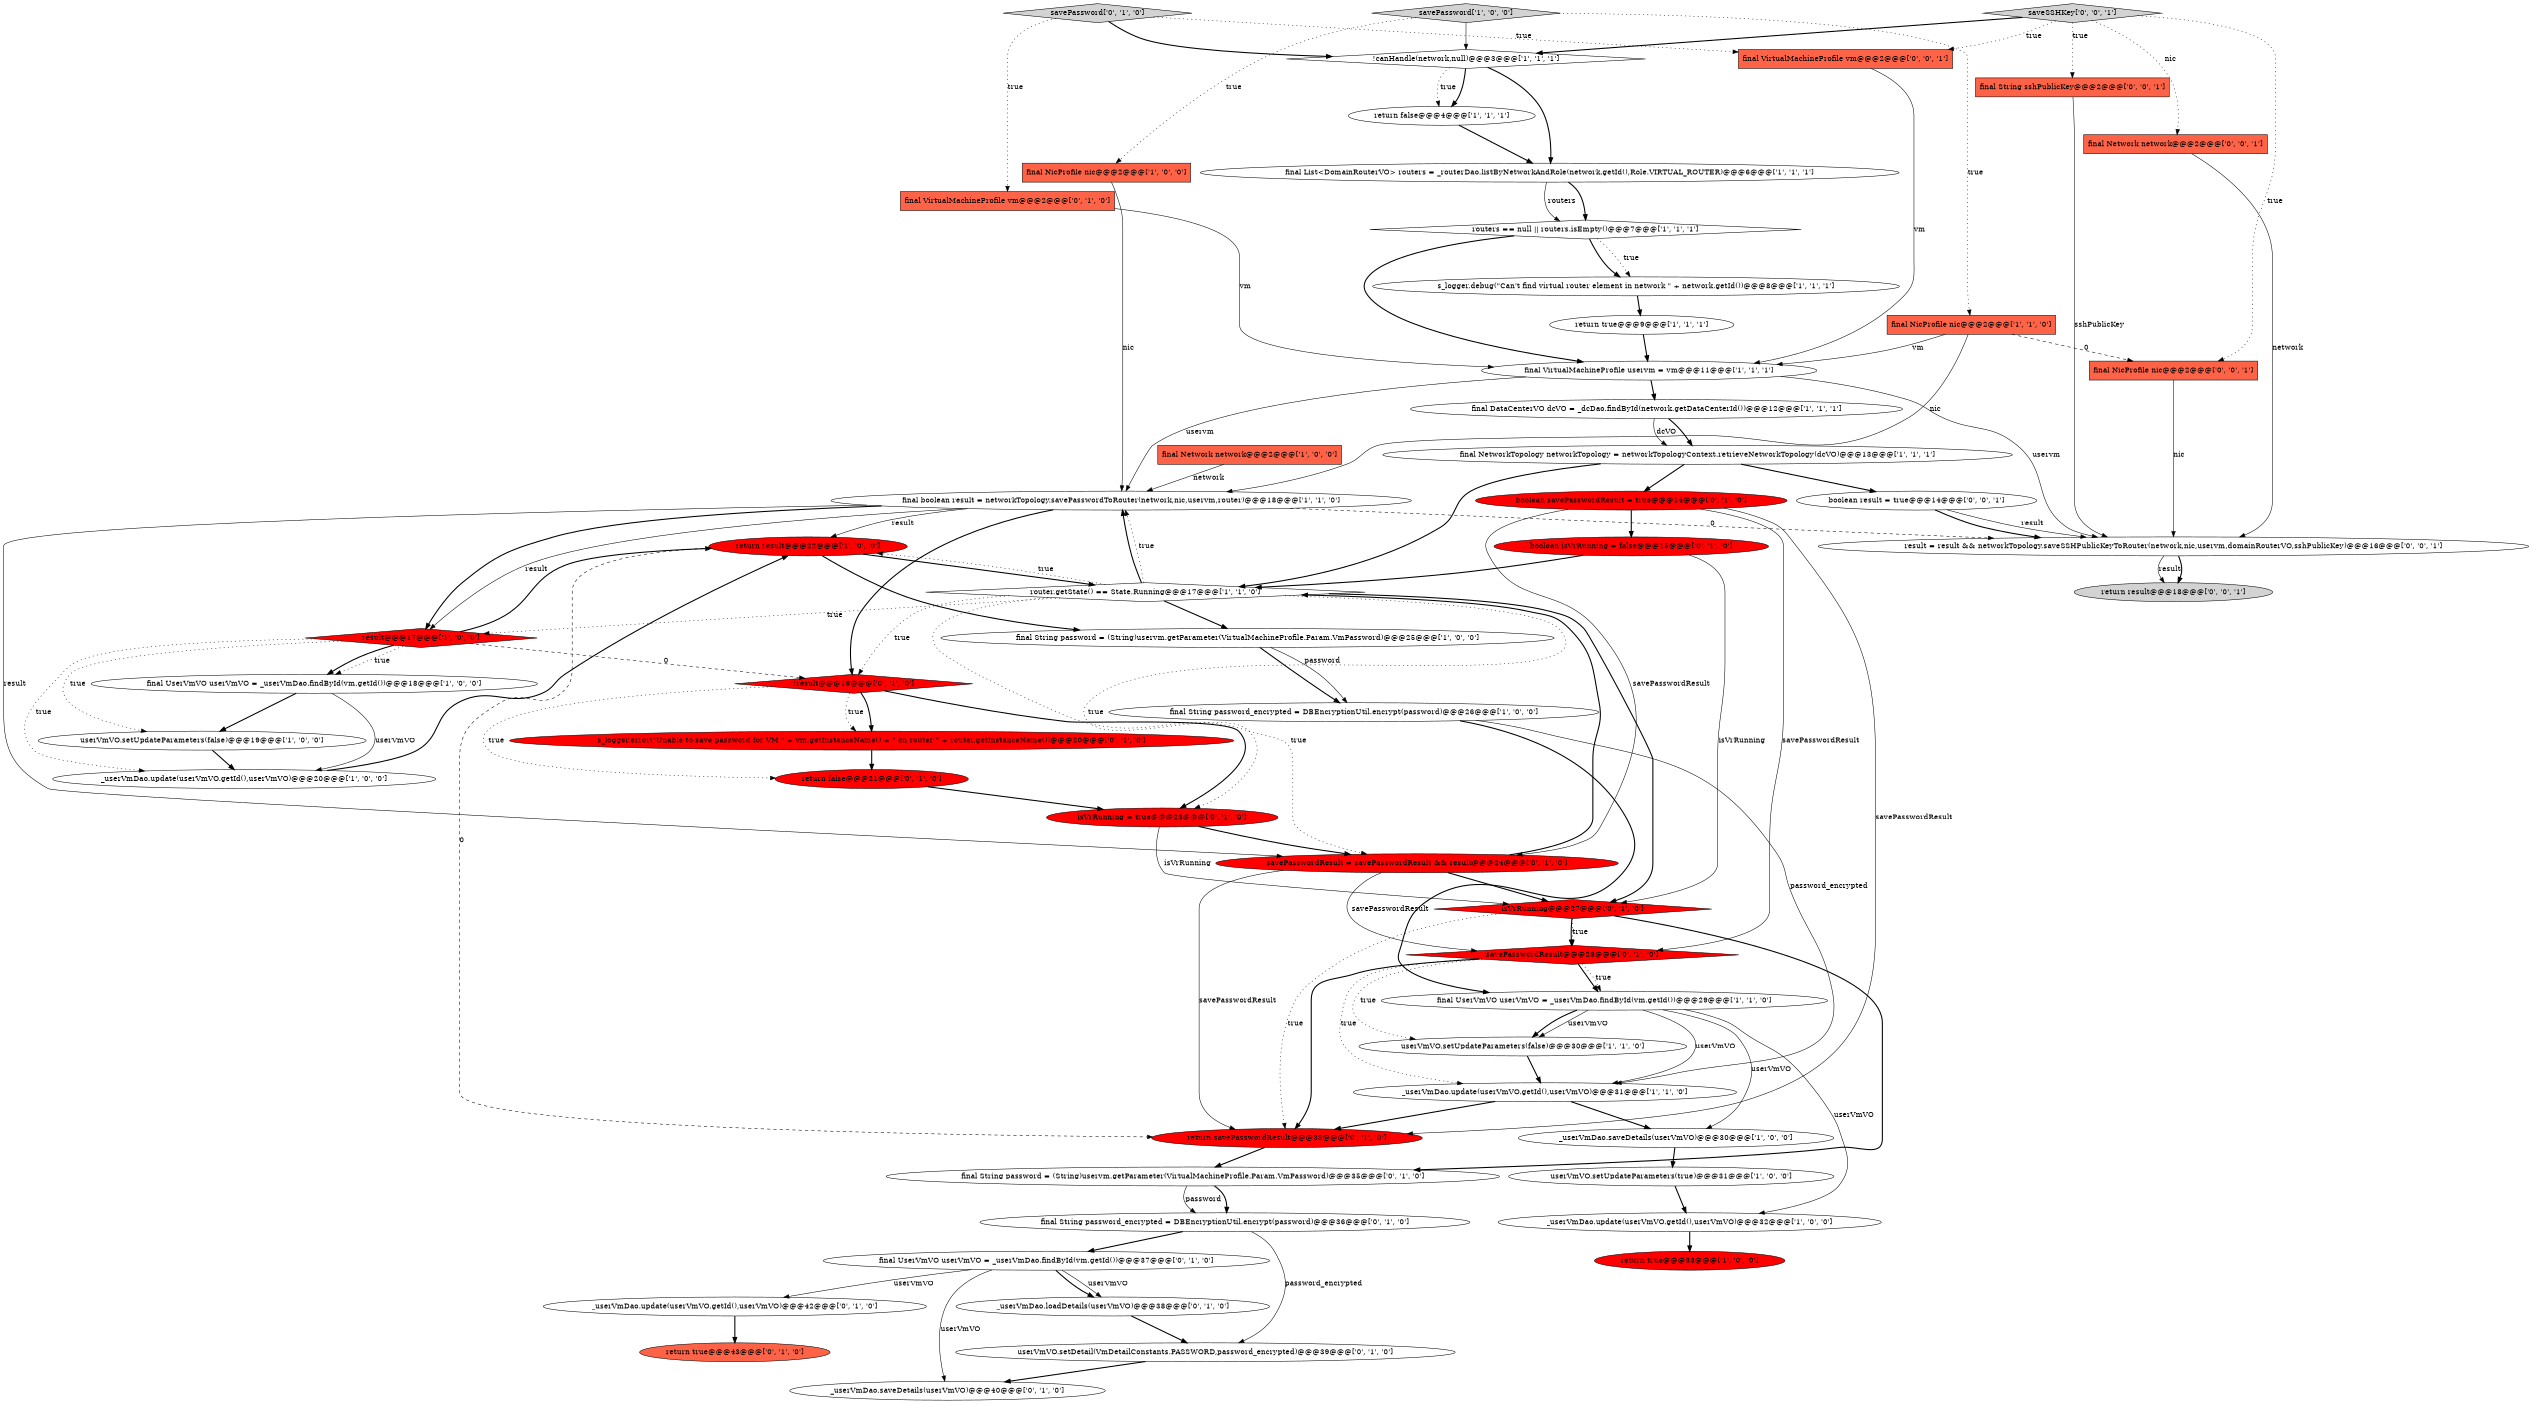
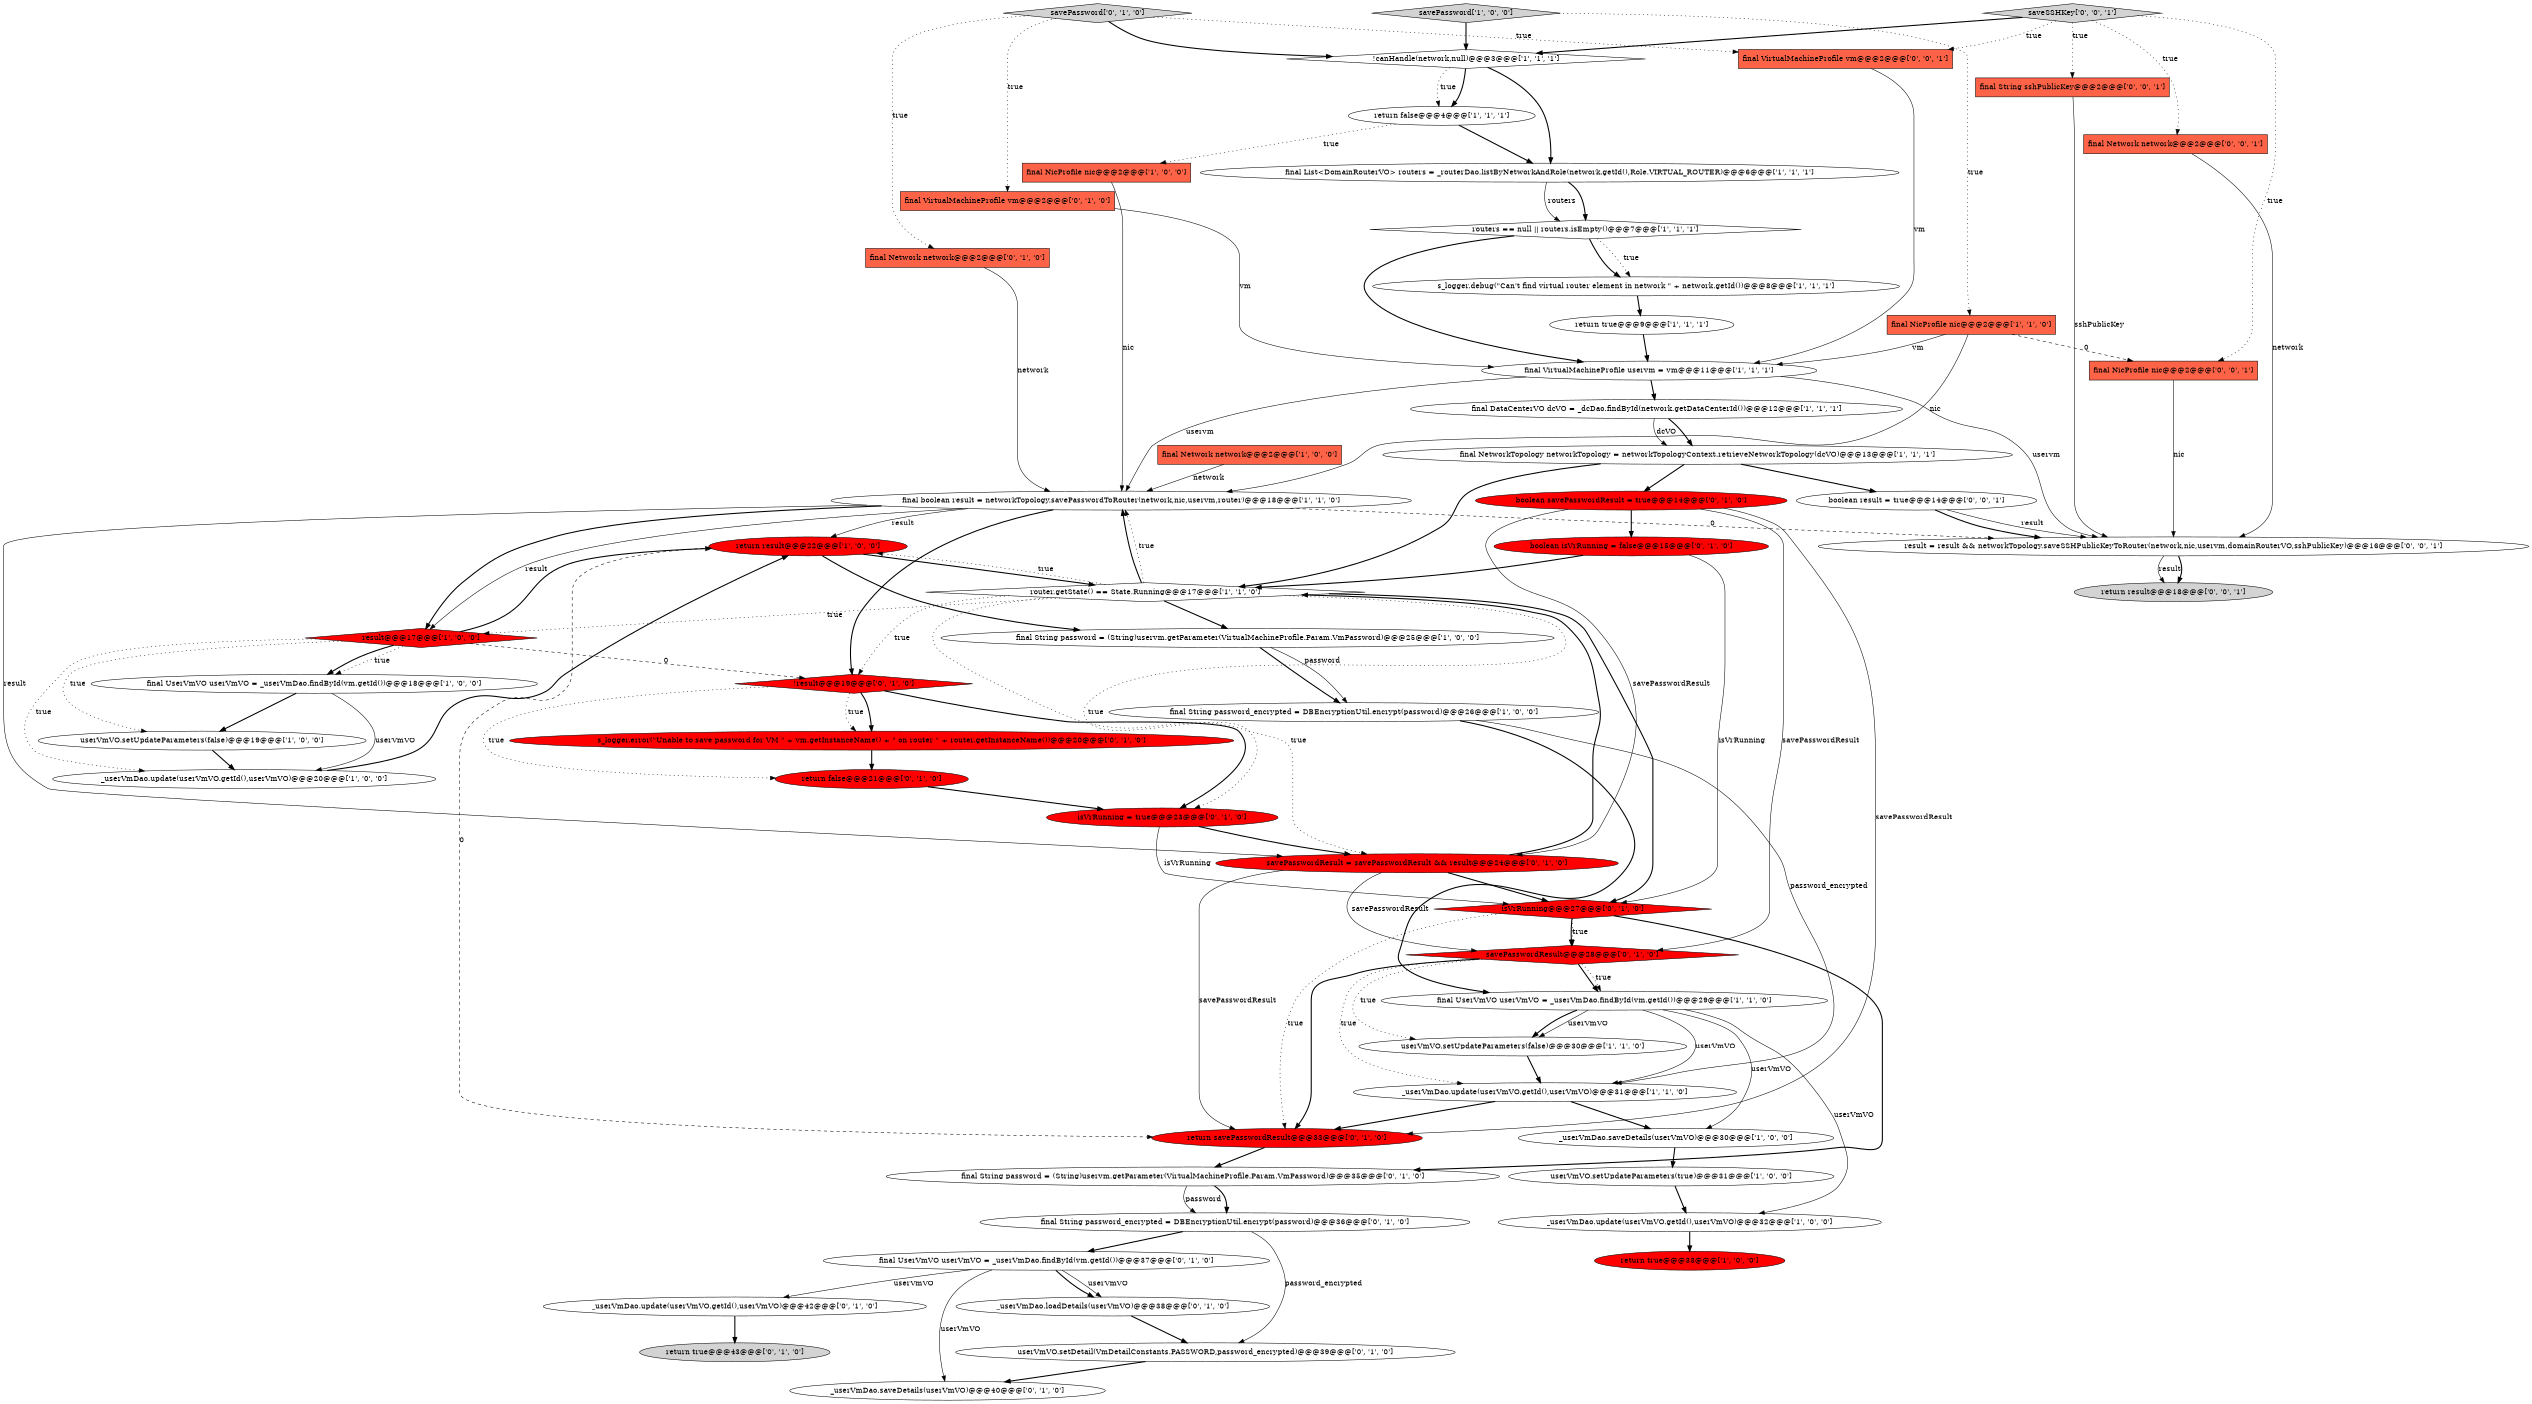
edge "savePassword['1', '0', '0']" -> "!canHandle(network,null)@@@3@@@['1', '1', '1']": style solid -> bold
edge "saveSSHKey['0', '0', '1']" -> "final Network network@@@2@@@['0', '0', '1']": label "nic" -> "true"
edge "savePassword['1', '0', '0']" -> "final NicProfile nic@@@2@@@['1', '0', '0']": now "return false@@@4@@@['1', '1', '1']" -> "final NicProfile nic@@@2@@@['1', '0', '0']"
node "final Network network@@@2@@@['0', '1', '0']": added
node "return true@@@43@@@['0', '1', '0']": fillcolor tomato -> lightgray
